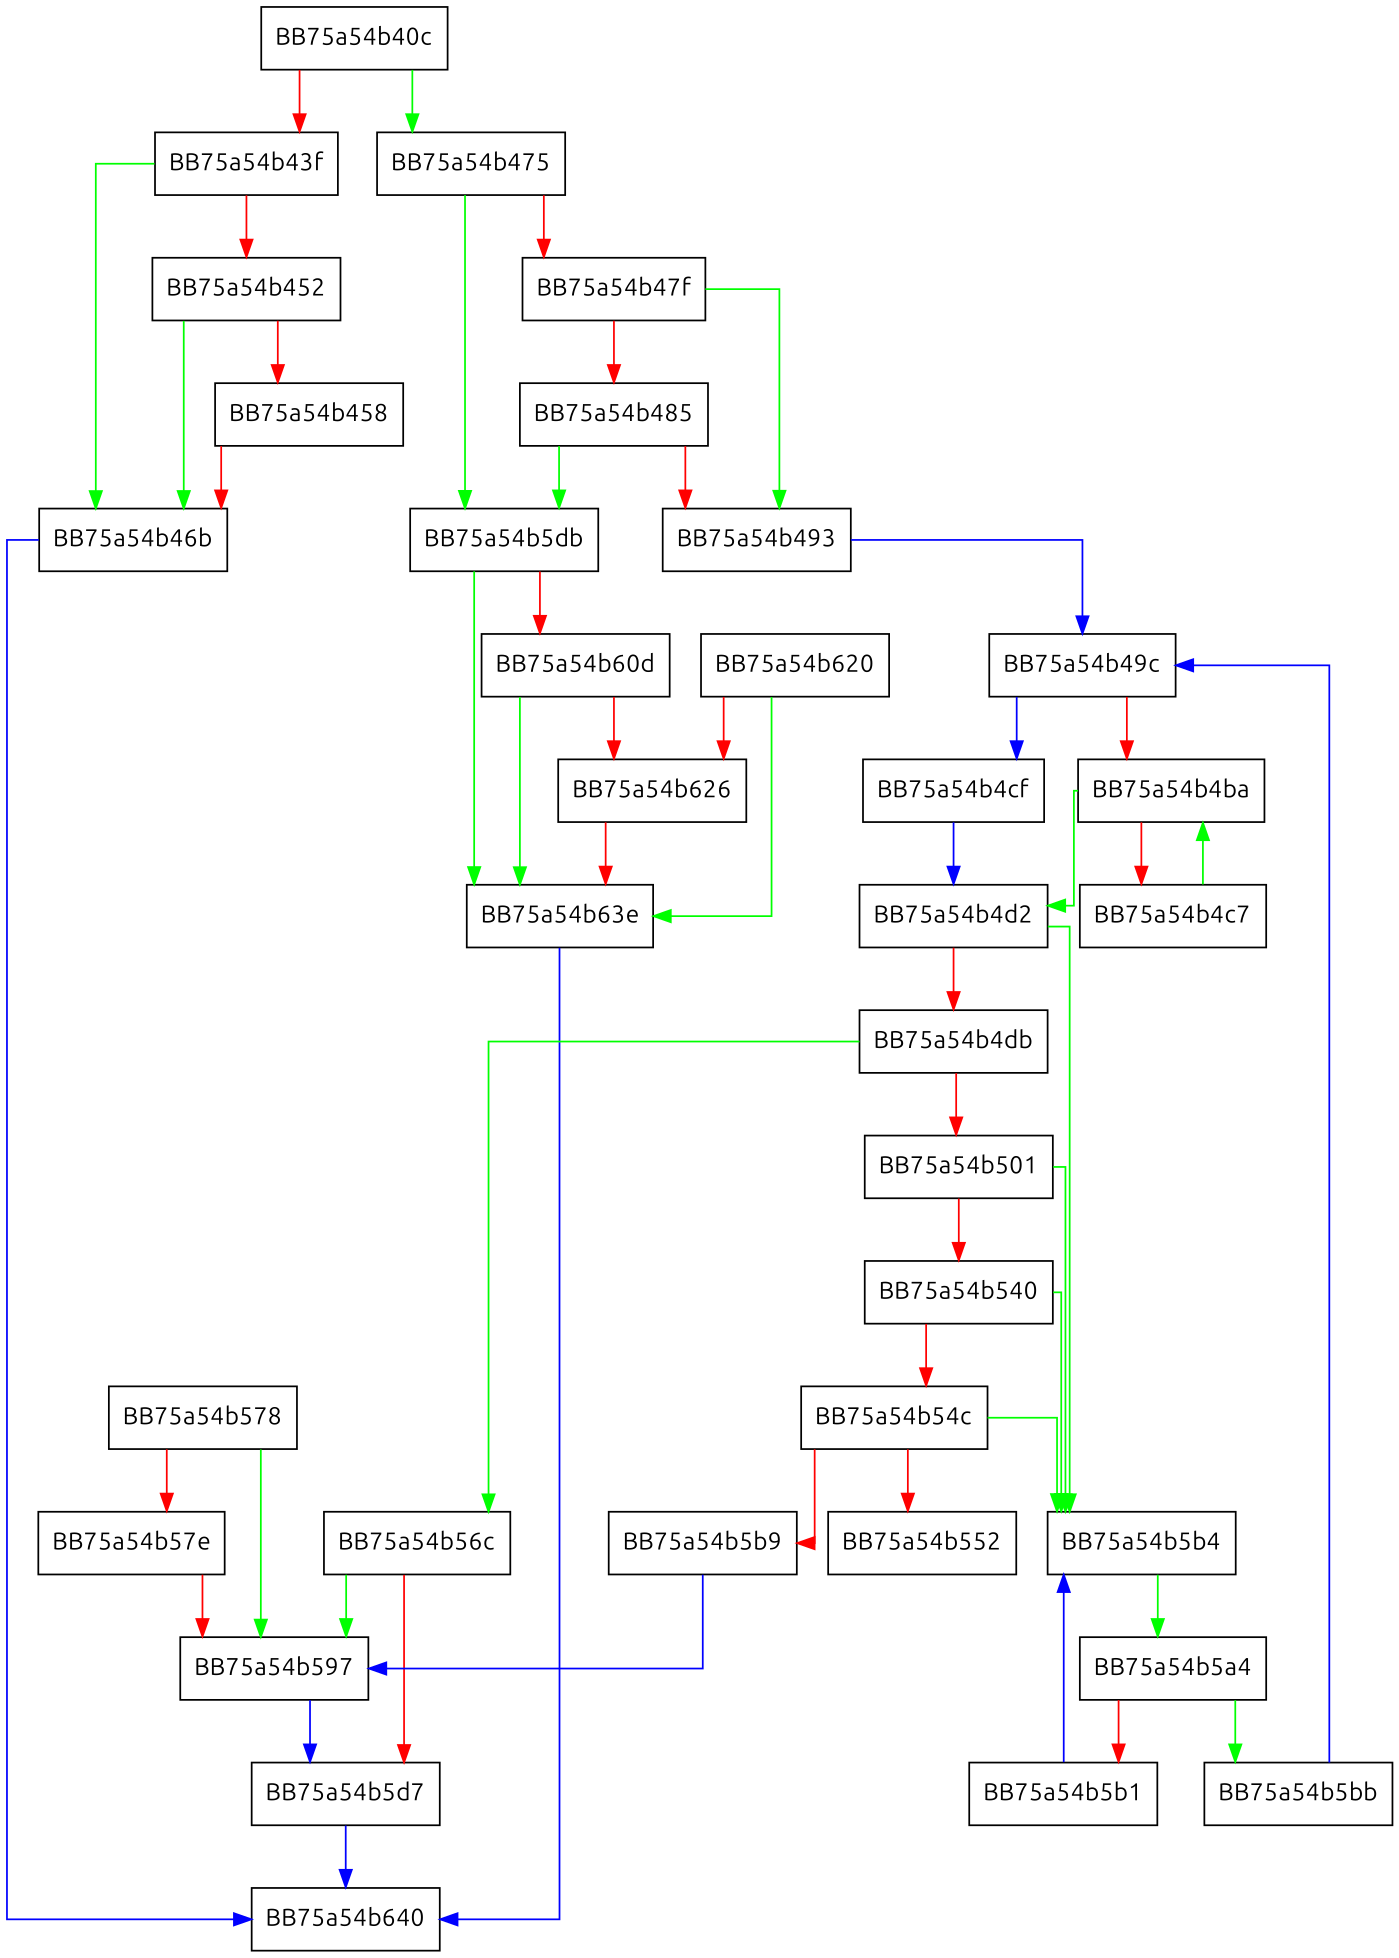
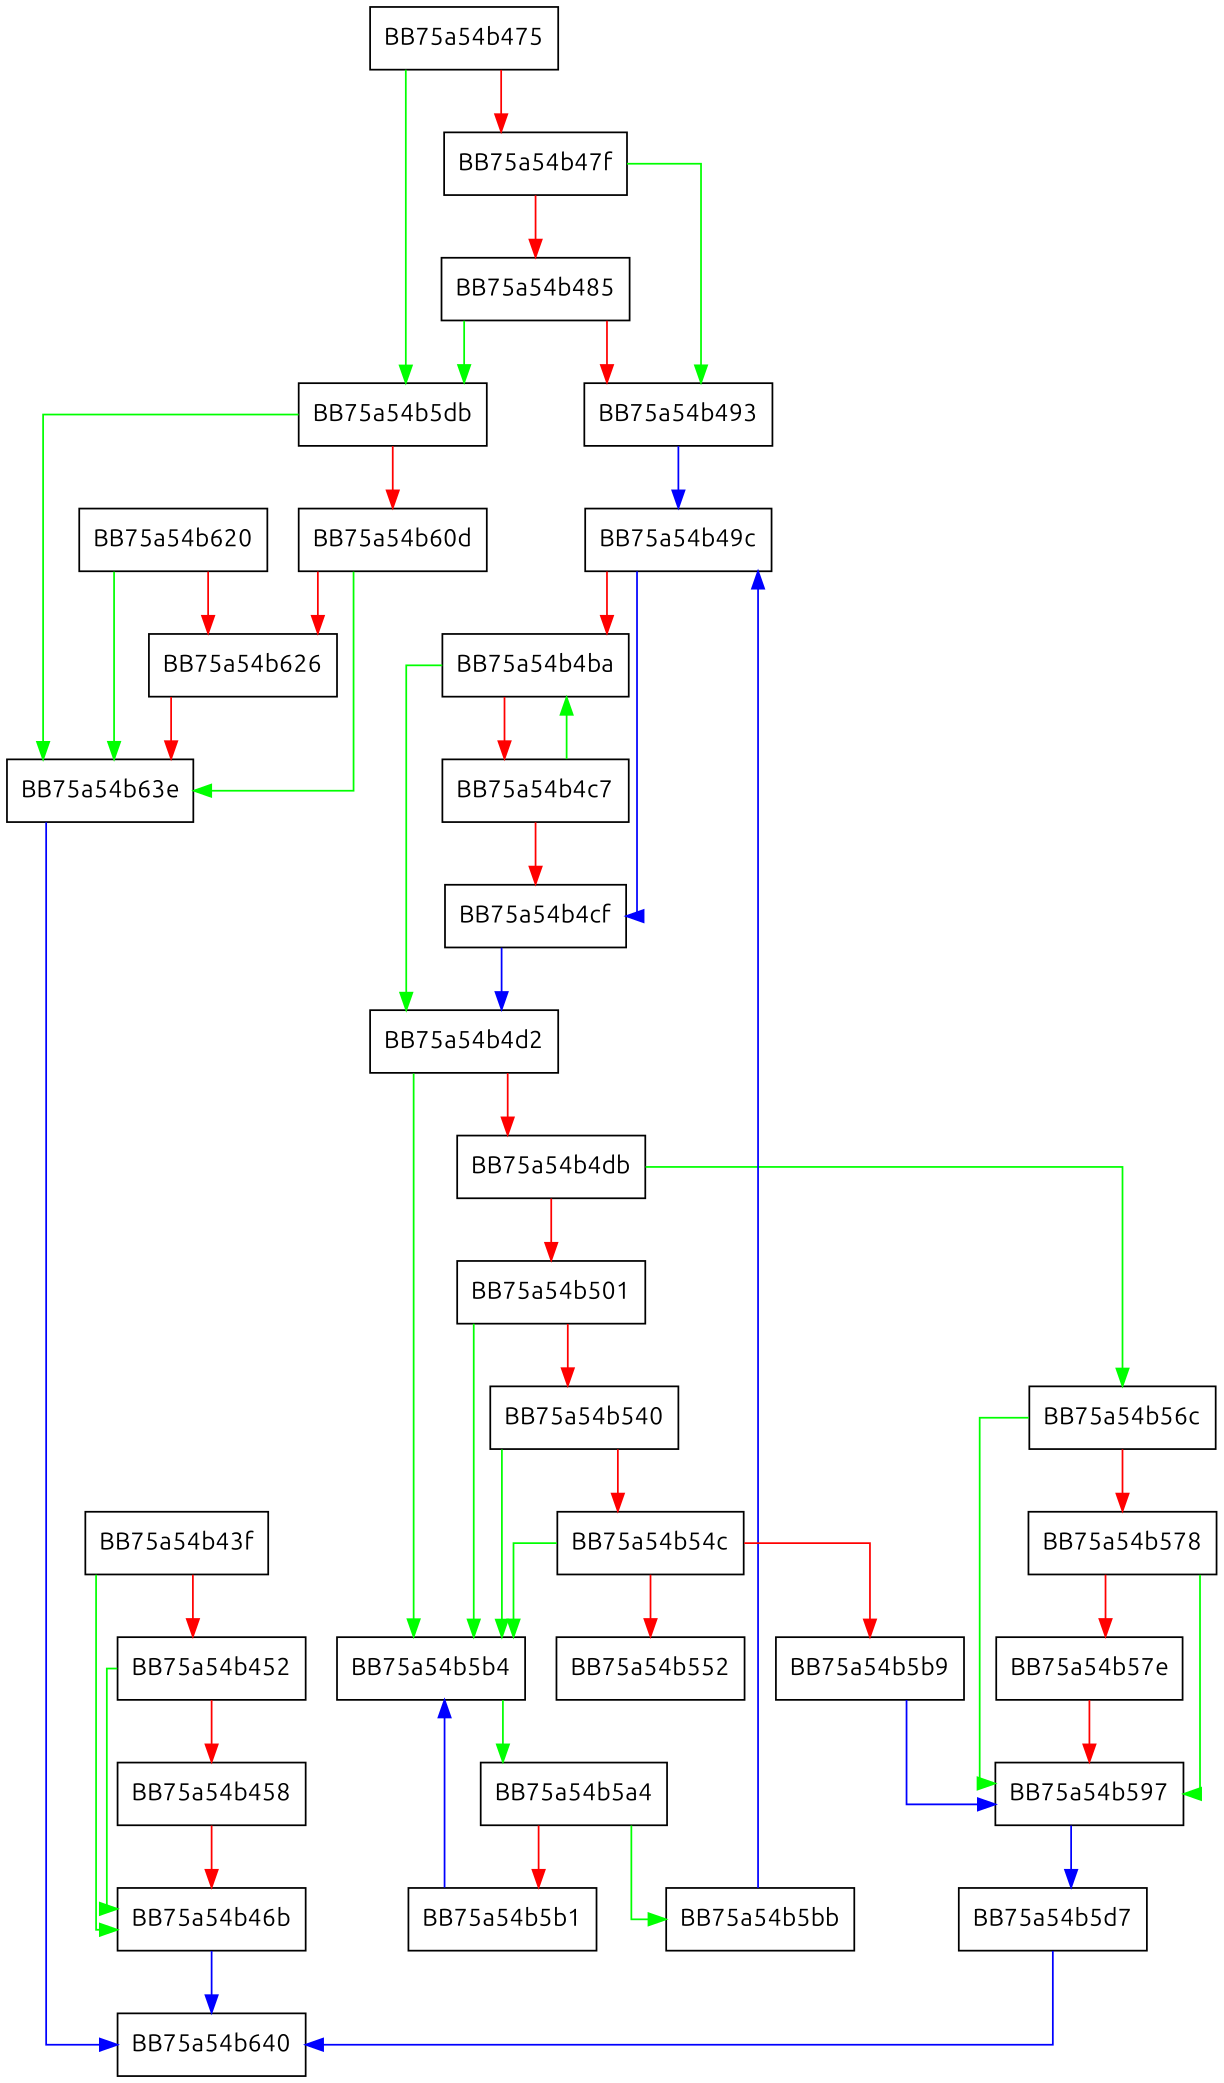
node "BB75a54b40c": removed
edge "BB75a54b4c7" -> "BB75a54b4cf": added
edge "BB75a54b56c" -> "BB75a54b5d7": now "BB75a54b56c" -> "BB75a54b578"
